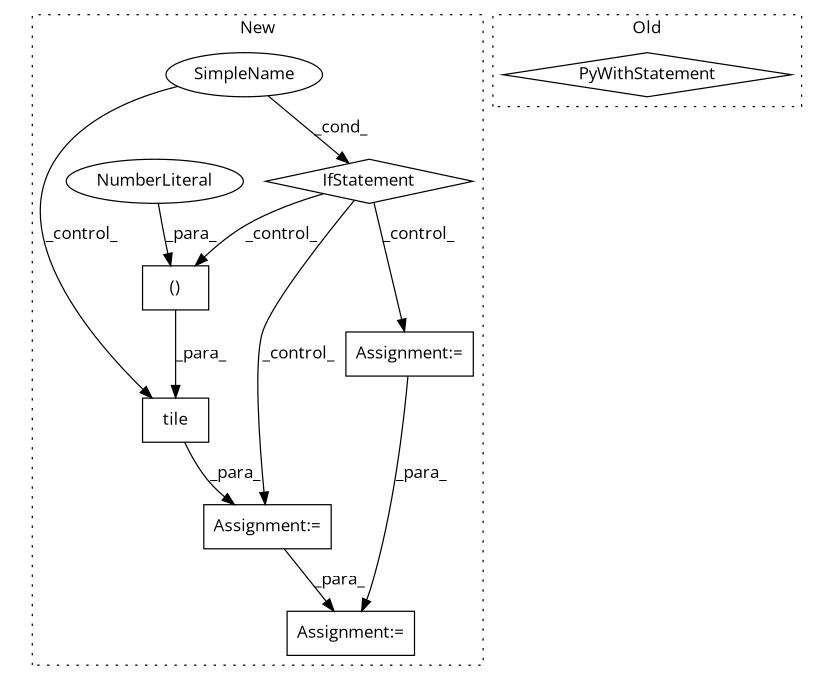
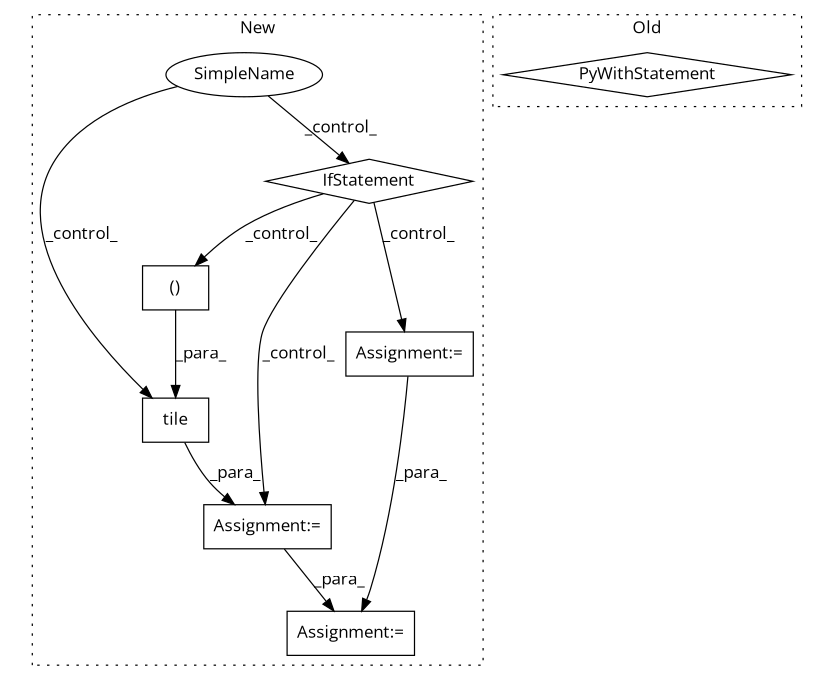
edge "SimpleName" -> "IfStatement": label "_cond_" -> "_control_"
node "NumberLiteral": removed
